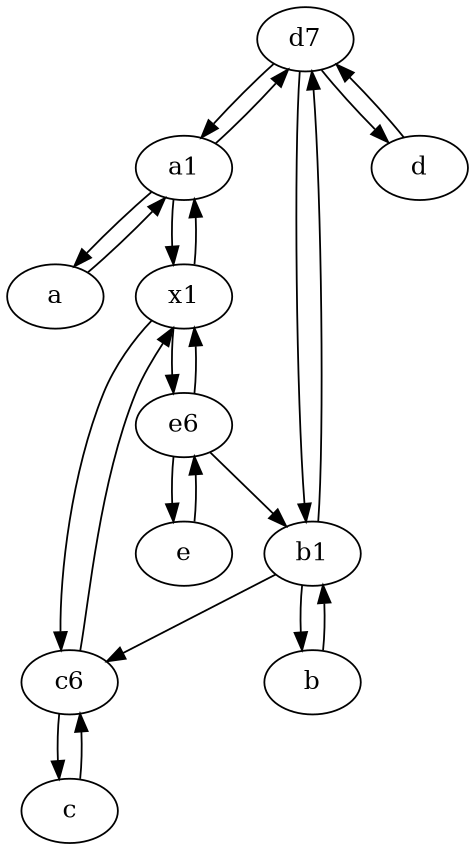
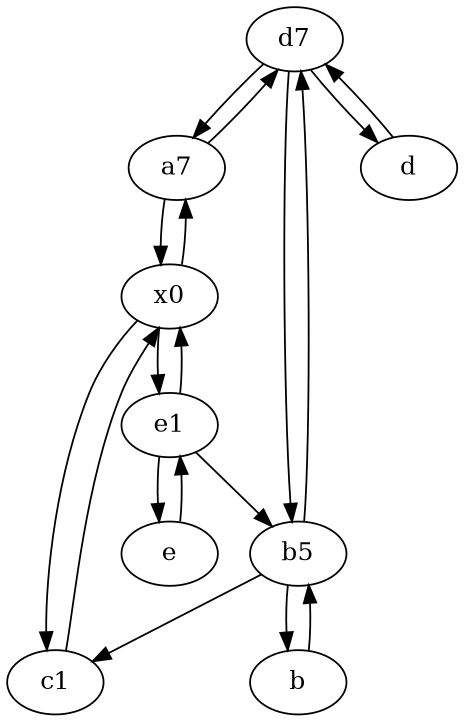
node "a1": label "a1" -> "a7"
node "a": removed
node "x1": label "x1" -> "x0"
node "e6": label "e6" -> "e1"
node "b1": label "b1" -> "b5"
node "c6": label "c6" -> "c1"
node "c": removed
